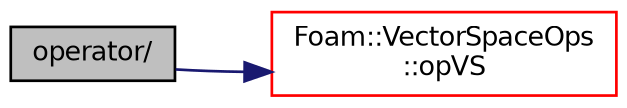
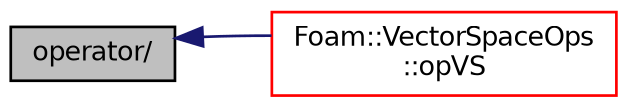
edge "operator/" -> "Foam::VectorSpaceOps ::opVS": reversed
